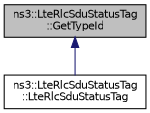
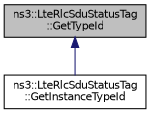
node "ns3::LteRlcSduStatusTag ::LteRlcSduStatusTag": label "ns3::LteRlcSduStatusTag ::LteRlcSduStatusTag" -> "ns3::LteRlcSduStatusTag ::GetInstanceTypeId"
